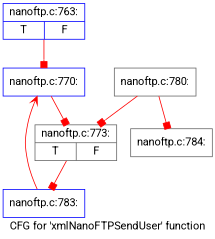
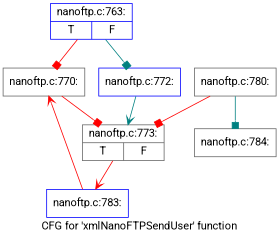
node "nanoftp.c:770:": color blue -> gray40
node "nanoftp.c:772:": added
edge "nanoftp.c:780:" -> "nanoftp.c:784:": color red -> teal
edge "nanoftp.c:773:" -> "nanoftp.c:783:": arrowhead box -> vee
